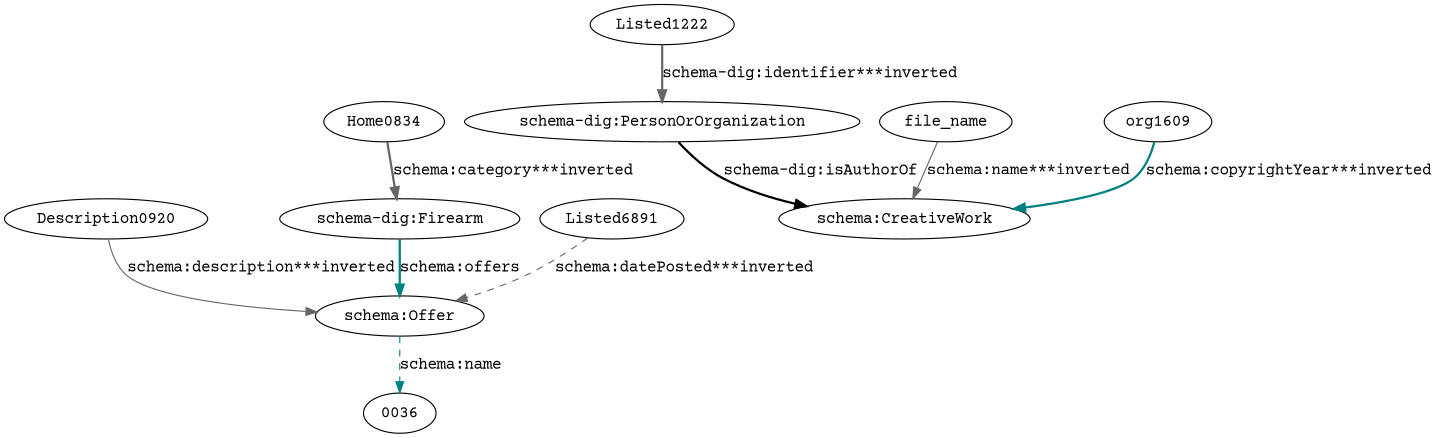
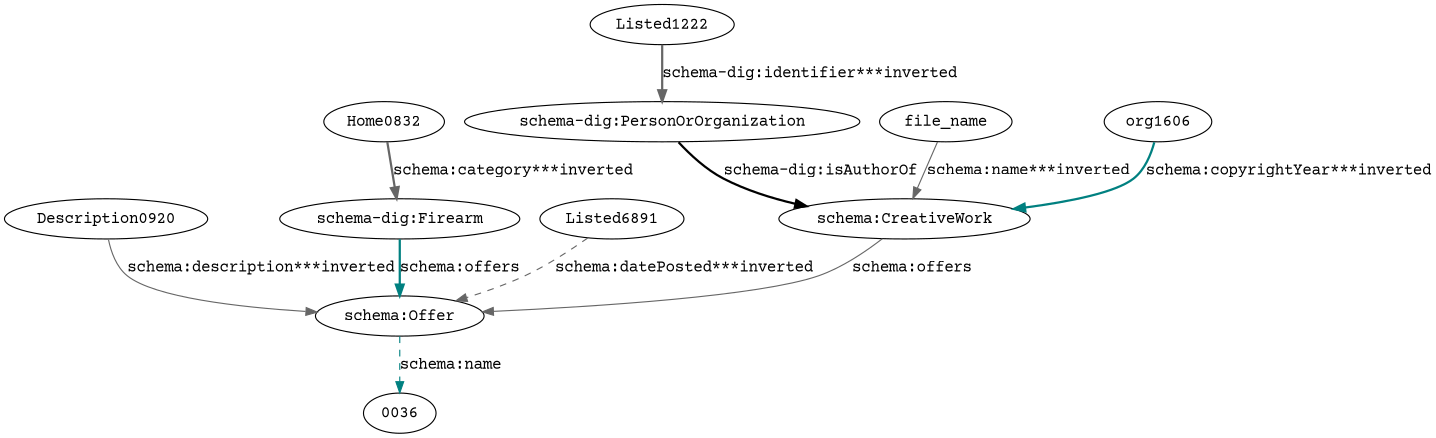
node "Home0834": label "Home0834" -> "Home0832"
node "org1609": label "org1609" -> "org1606"
edge "schema:CreativeWork" -> "schema:Offer": added, label "schema:offers"
